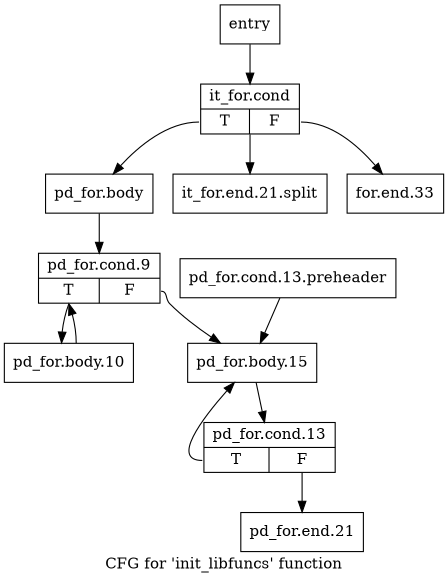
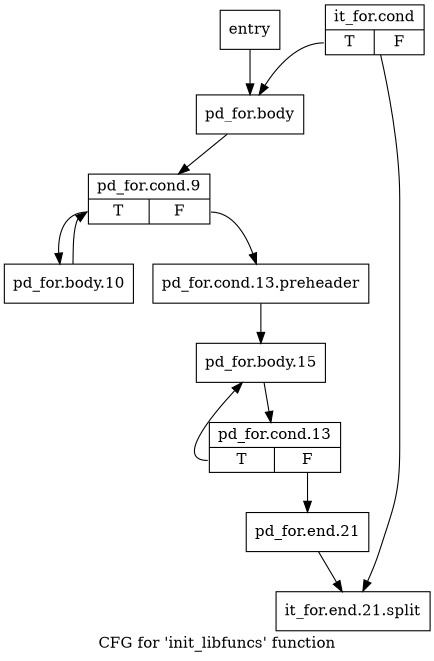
edge "entry" -> "it_for.cond": now "entry" -> "pd_for.body"
node "for.end.33": removed
edge "pd_for.cond.9" -> "pd_for.body.15": now "pd_for.cond.9" -> "pd_for.cond.13.preheader"
edge "pd_for.end.21" -> "it_for.end.21.split": added
